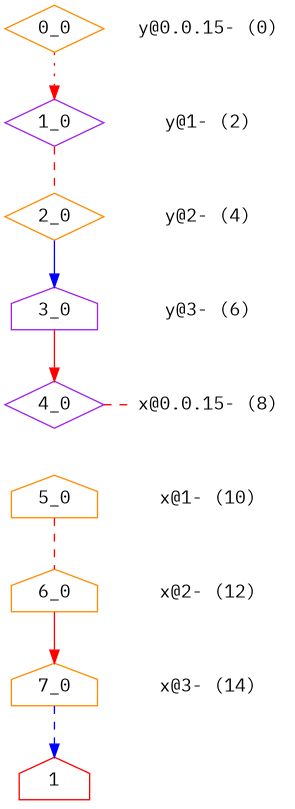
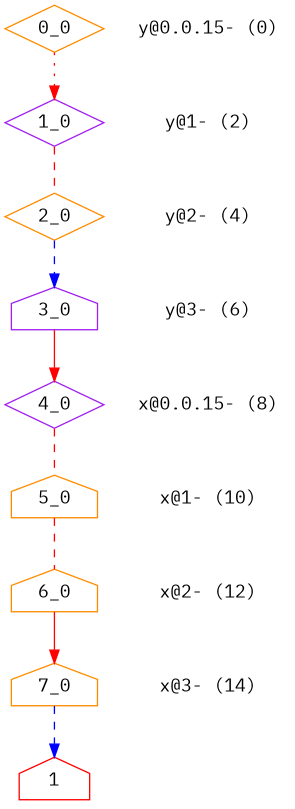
edge "2_0" -> "3_0": style solid -> dashed
edge "4_0" -- "x@0.0.15- (8)": now "4_0" -- "5_0"
